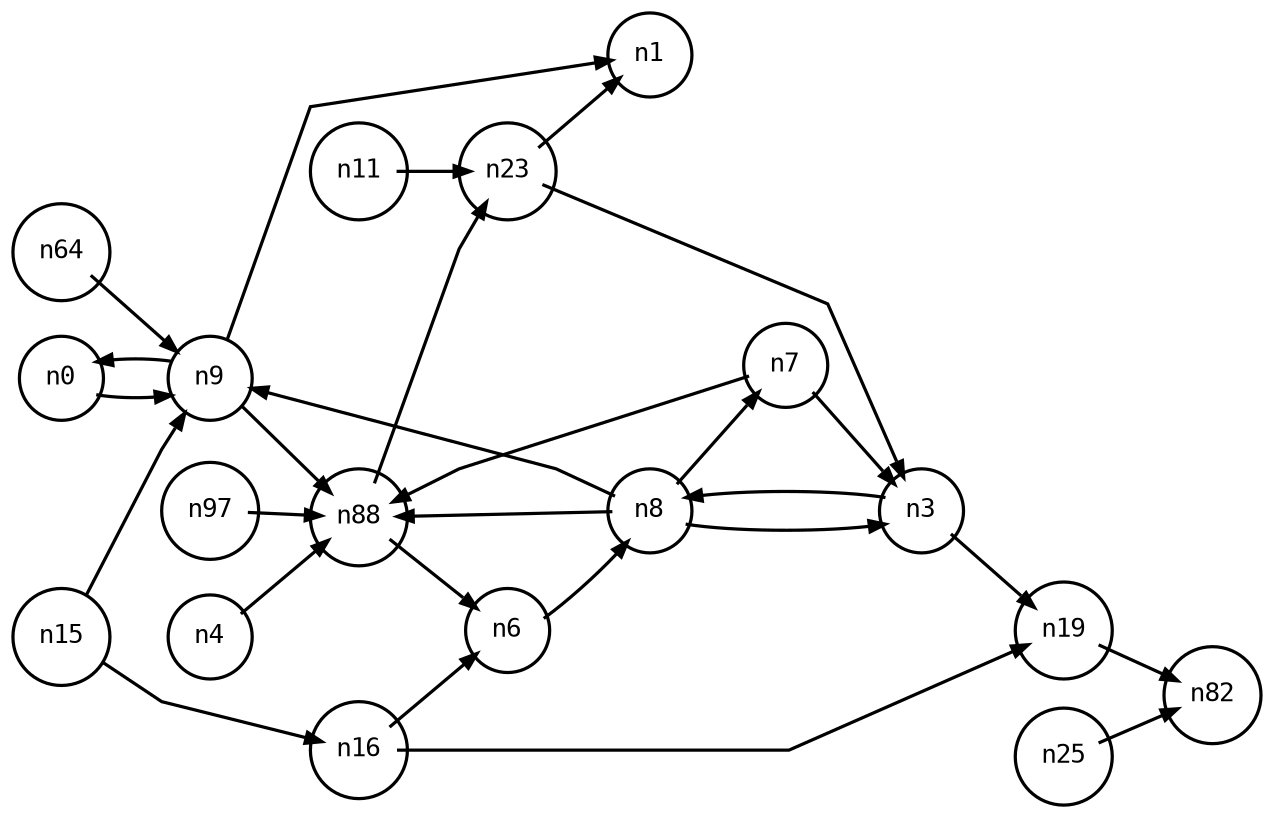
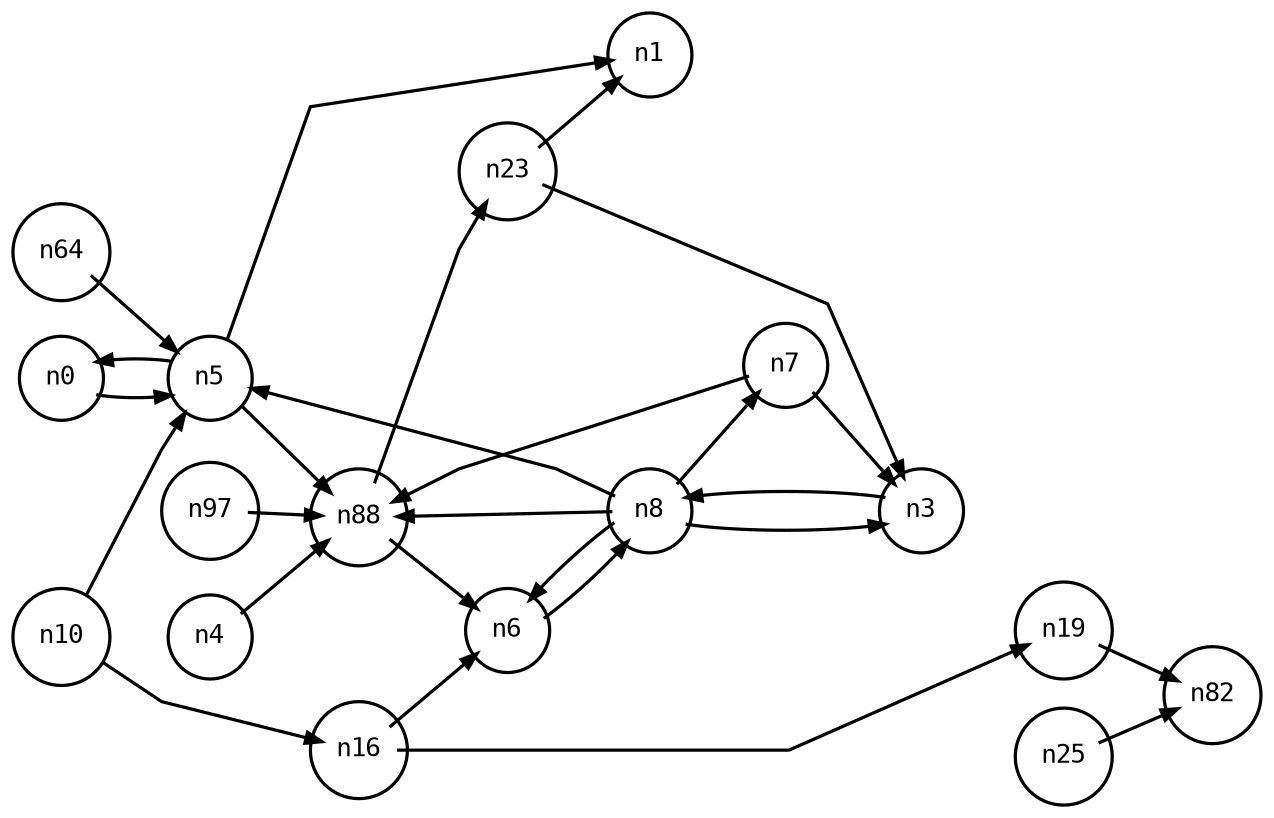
node "n11": removed
node "n9": label "n9" -> "n5"
edge "n8" -> "n6": added
edge "n3" -> "n19": removed
node "n15": label "n15" -> "n10"
